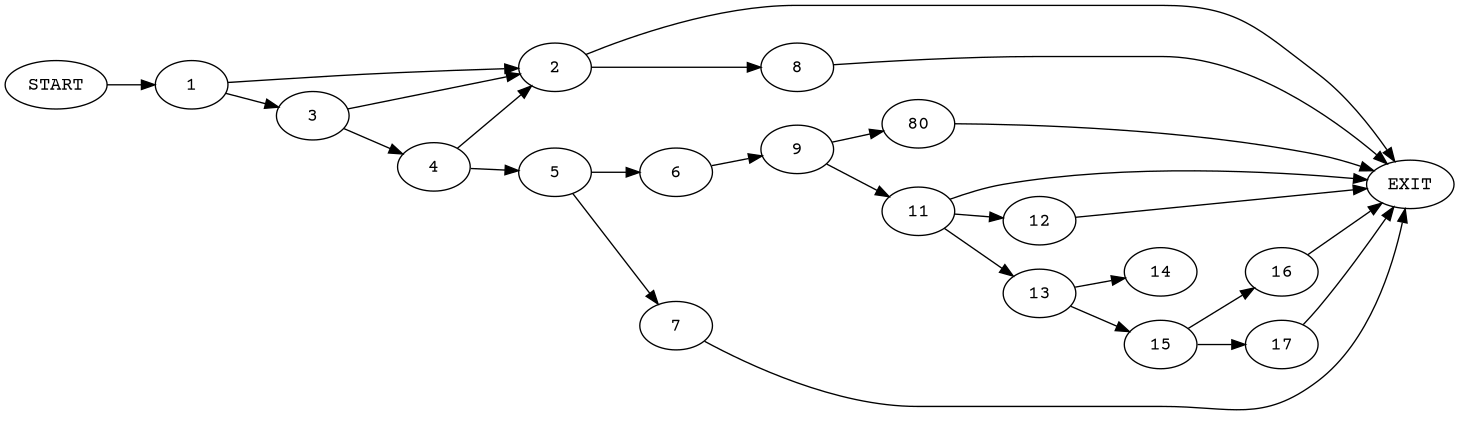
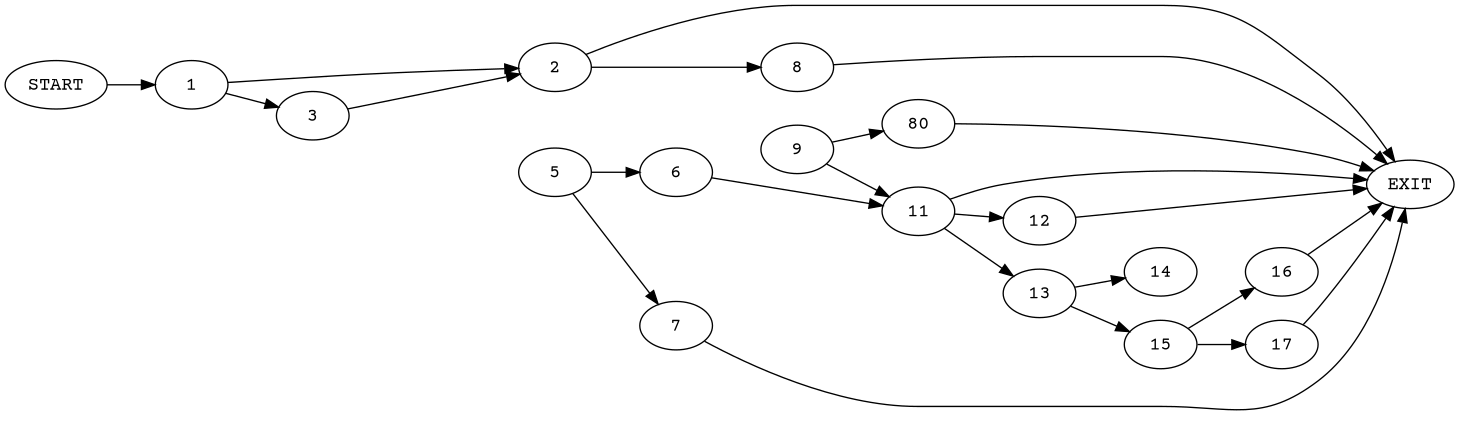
edge "6" -> "9": now "6" -> "11"
node "4": removed
